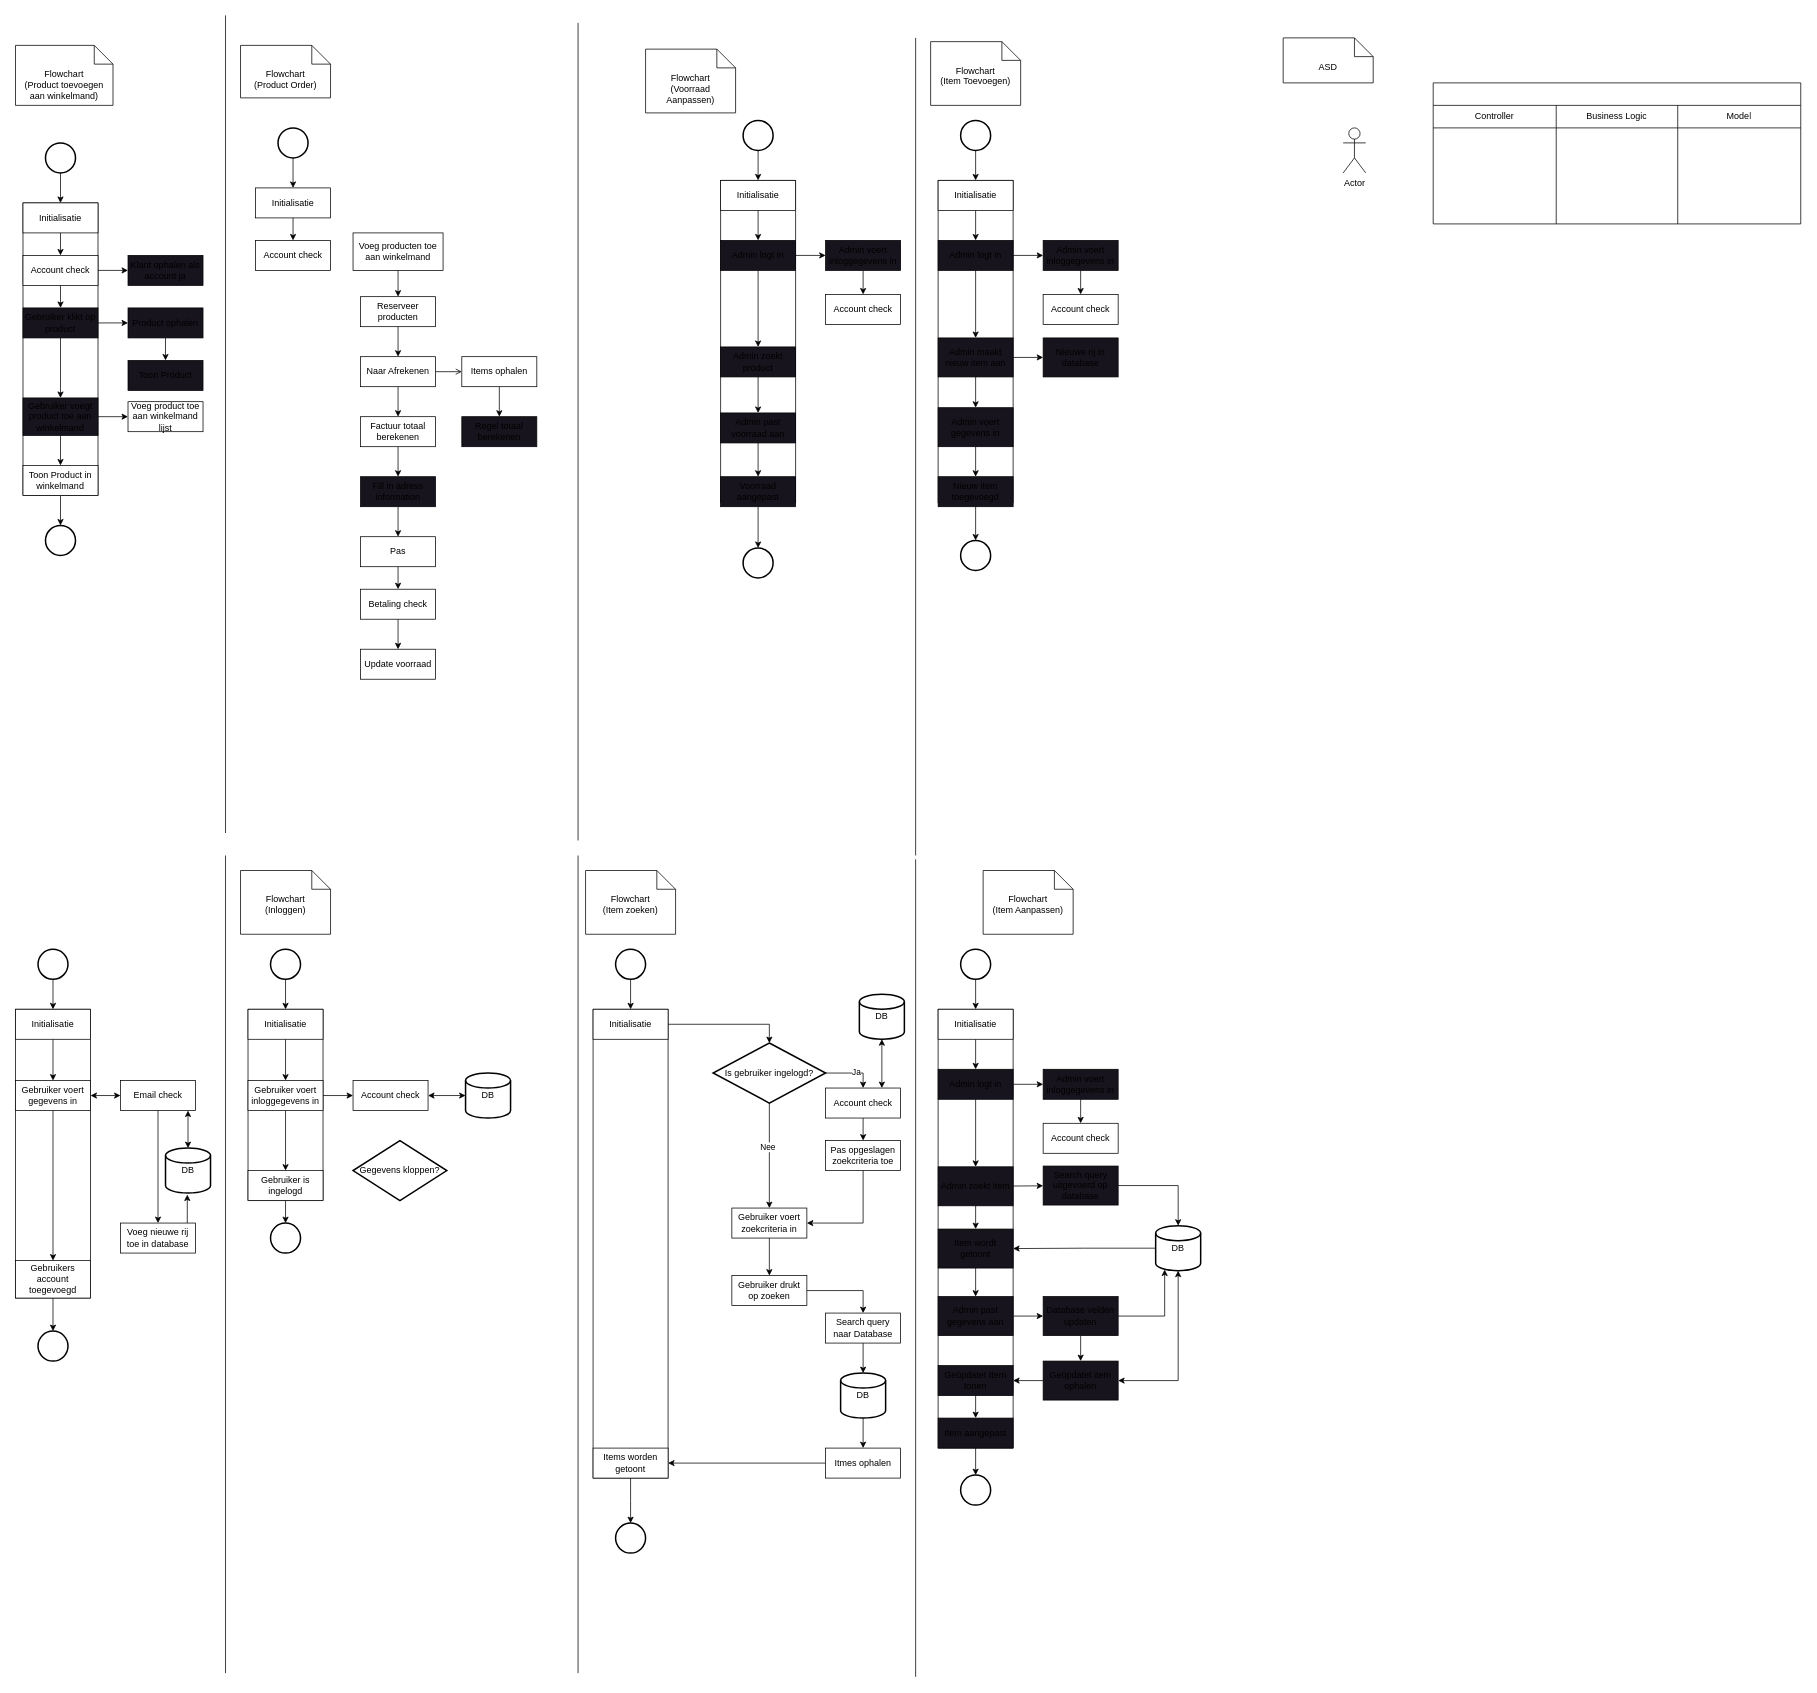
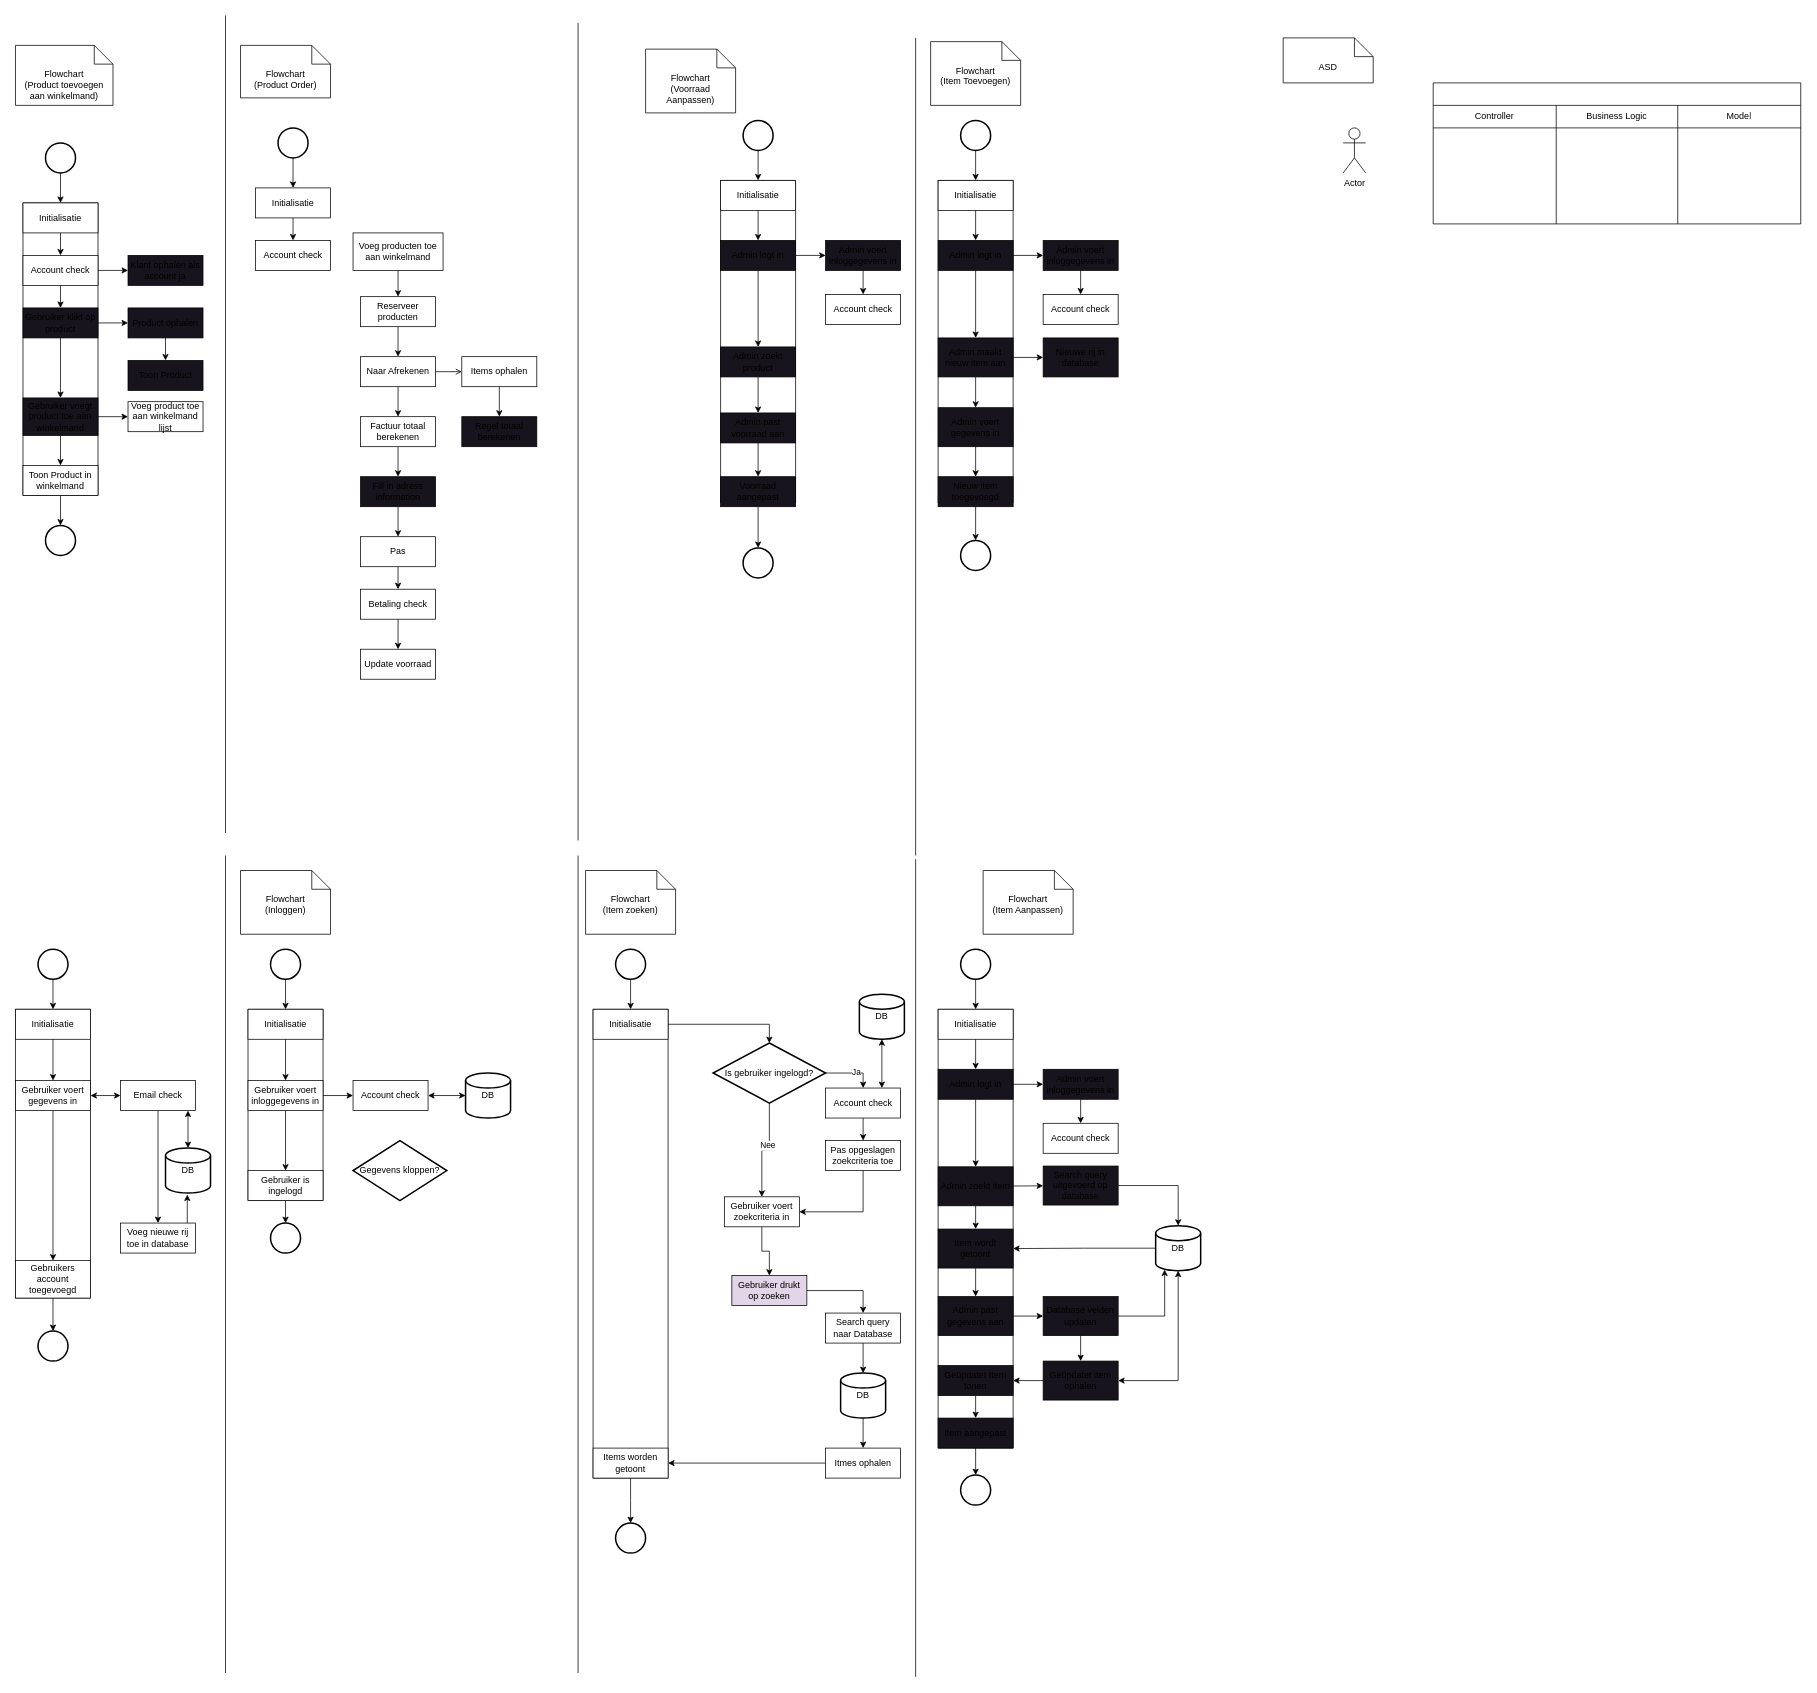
node "Gebruiker voert zoekcriteria in": moved (769, 1223) -> (762, 1212)
node "Gebruiker drukt op zoeken": fillcolor #ffffff -> #e1d5e7
